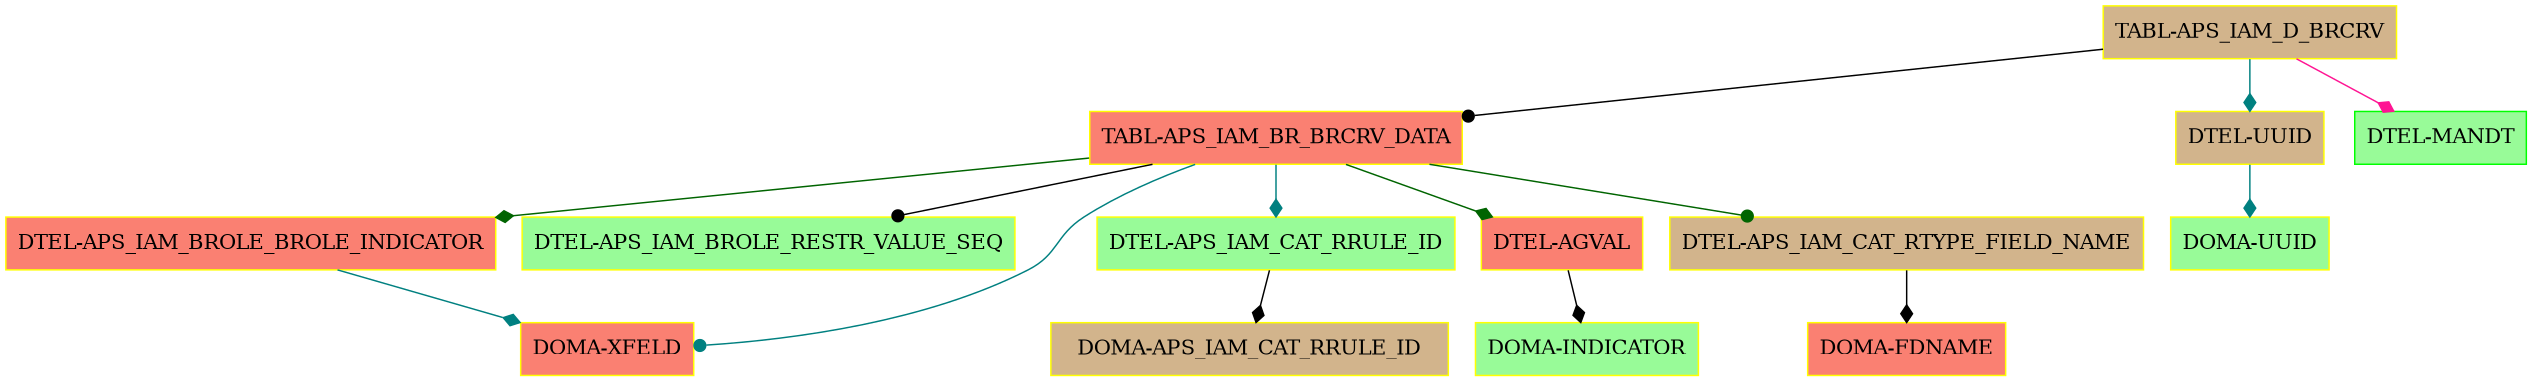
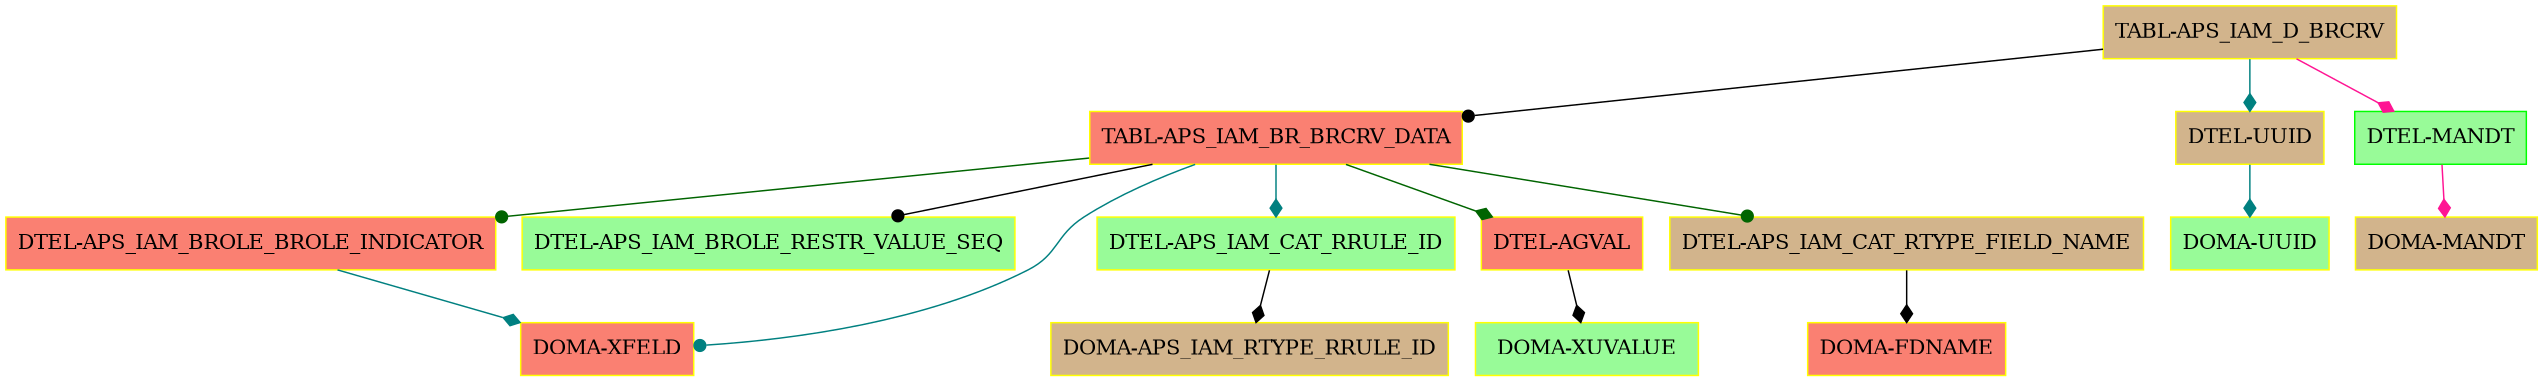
edge "TABL-APS_IAM_BR_BRCRV_DATA" -> "DTEL-APS_IAM_BROLE_BROLE_INDICATOR": arrowhead diamond -> dot
node "DOMA-MANDT": added
node "DOMA-APS_IAM_CAT_RRULE_ID": label "DOMA-APS_IAM_CAT_RRULE_ID" -> "DOMA-APS_IAM_RTYPE_RRULE_ID"
node "DOMA-INDICATOR": label "DOMA-INDICATOR" -> "DOMA-XUVALUE"
